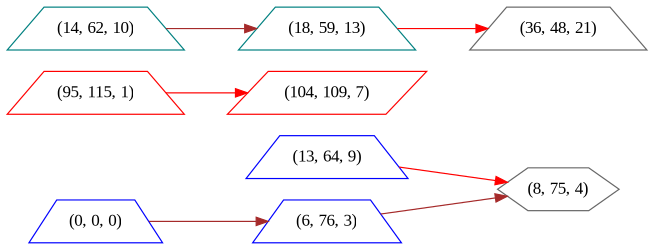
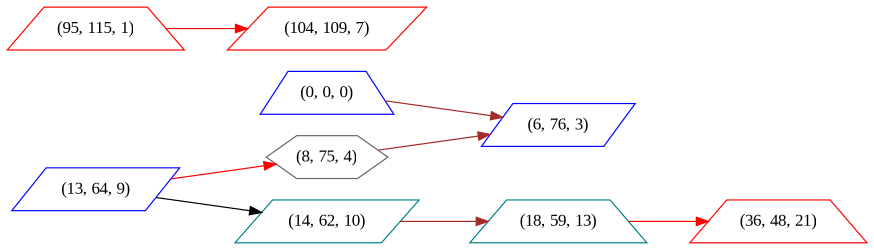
node "(14, 62, 10)": shape trapezium -> parallelogram
node "(36, 48, 21)": color gray40 -> red
node "(13, 64, 9)": shape trapezium -> parallelogram
edge "(13, 64, 9)" -> "(14, 62, 10)": added
edge "(6, 76, 3)" -> "(8, 75, 4)": reversed
node "(6, 76, 3)": shape trapezium -> parallelogram
